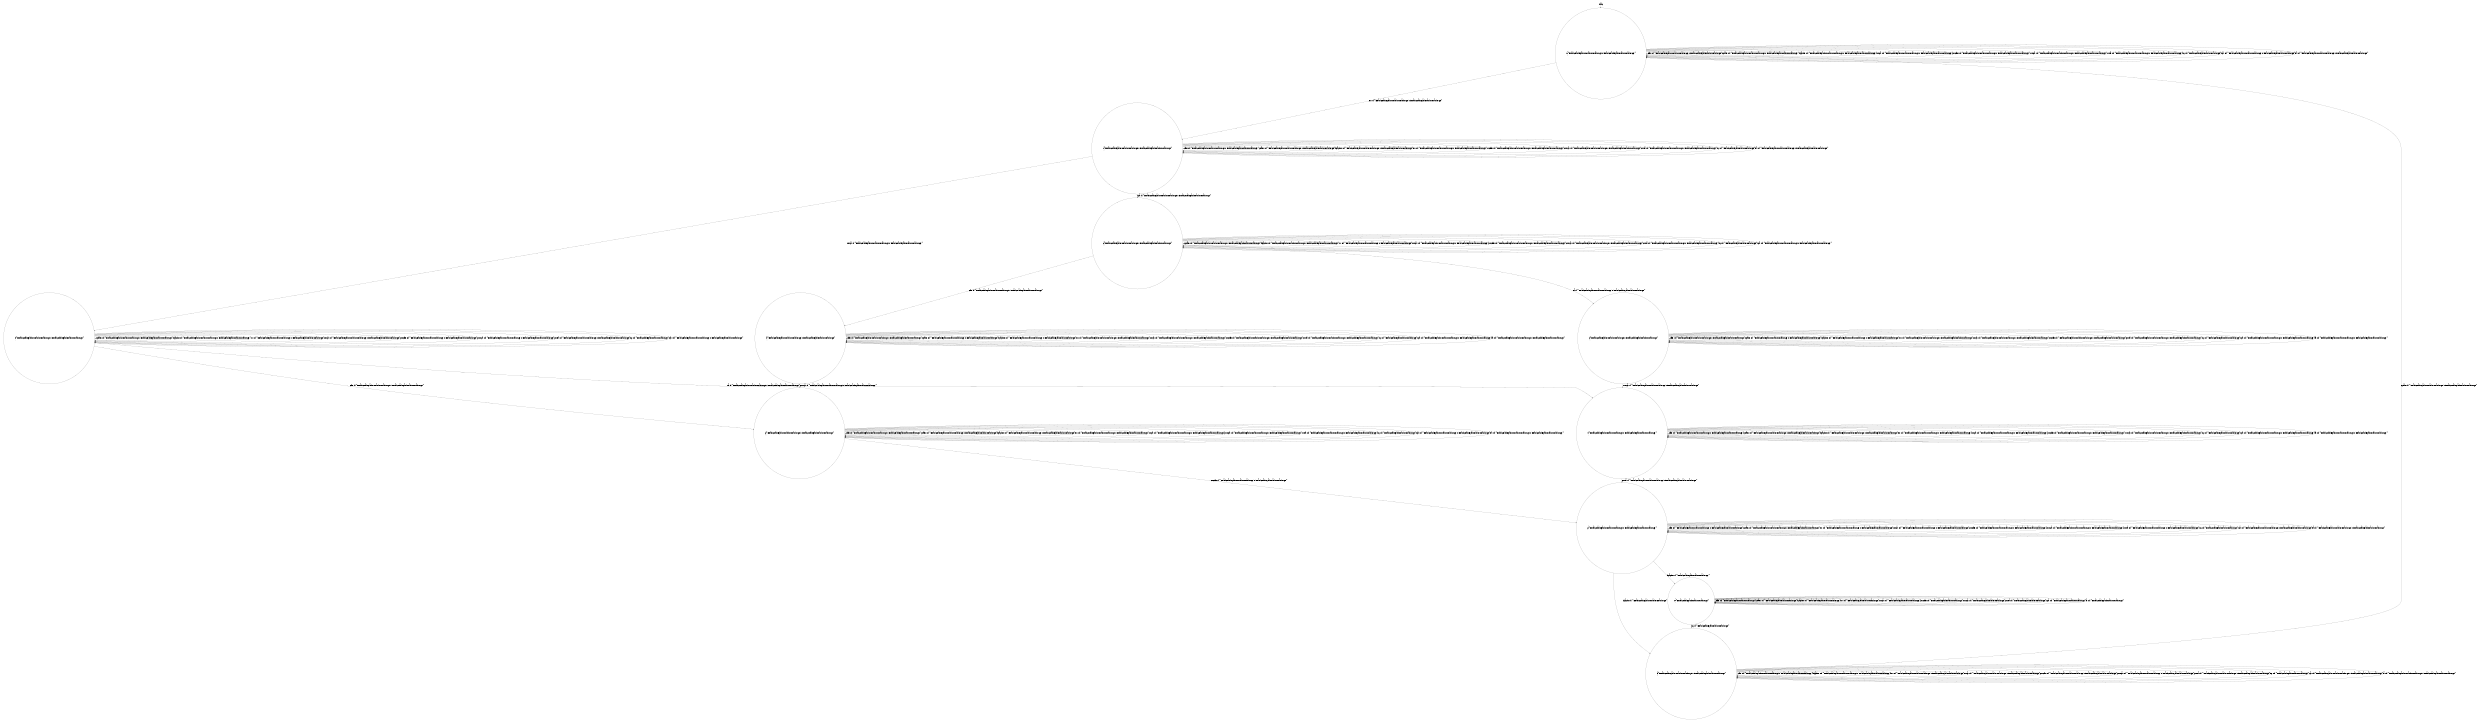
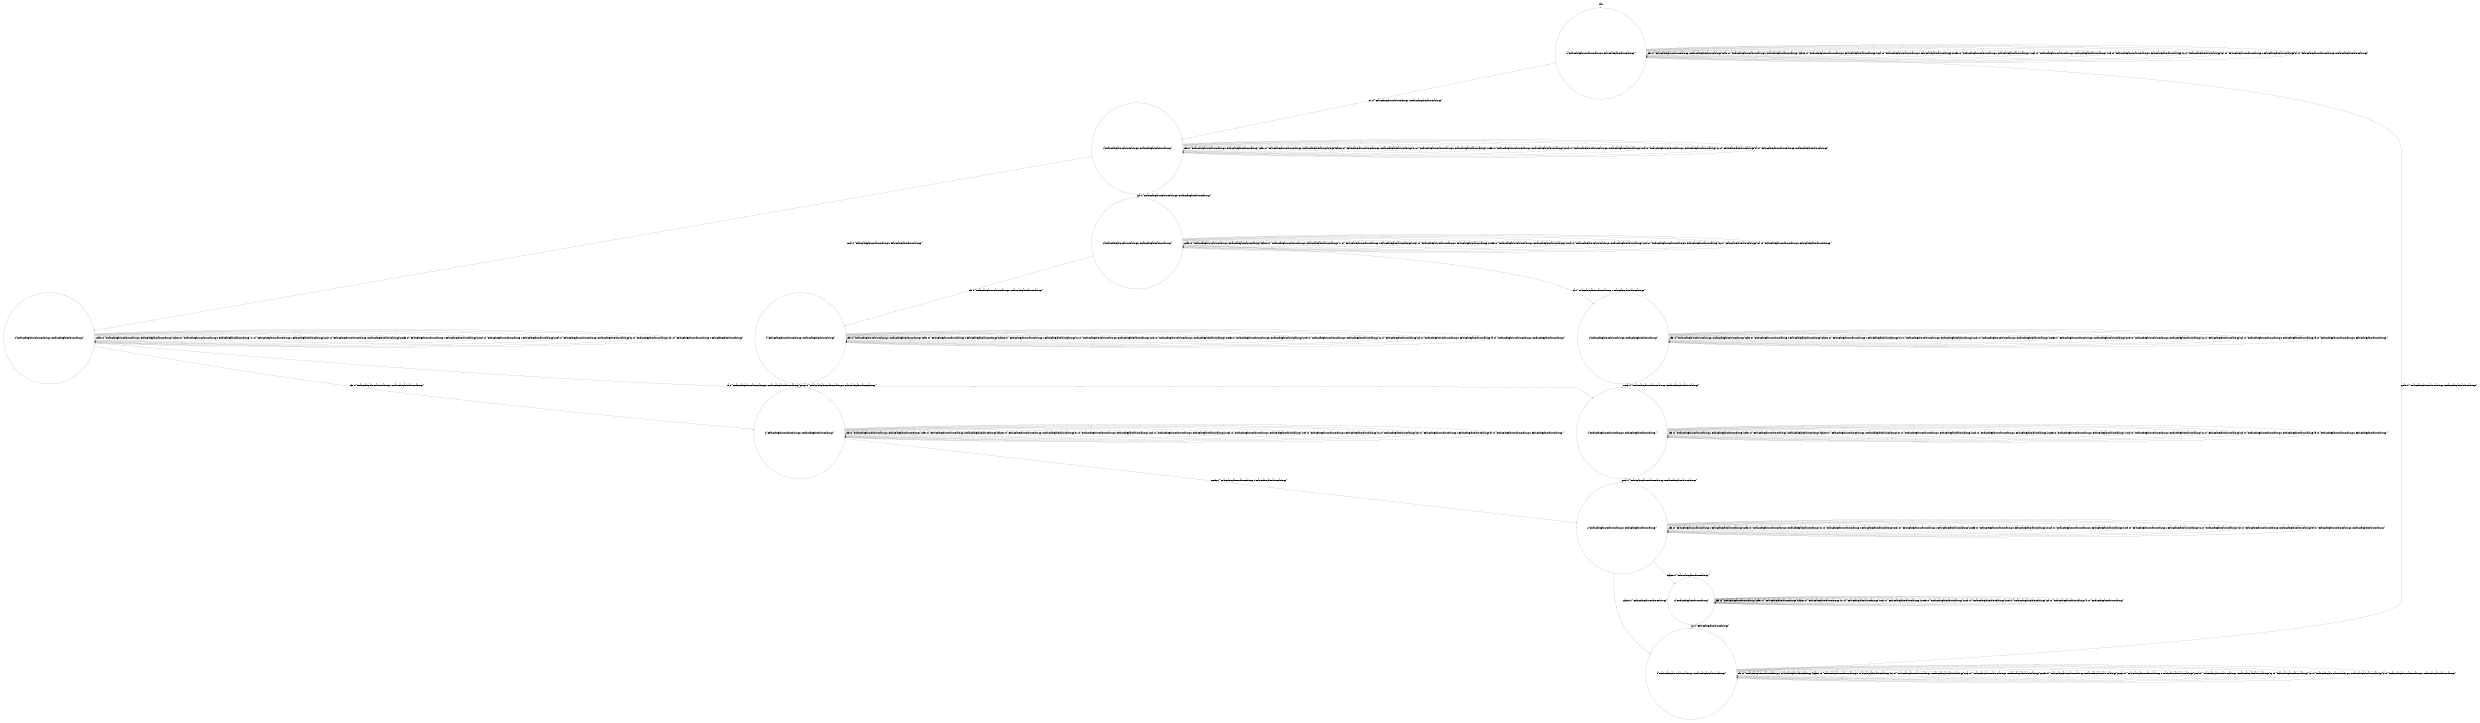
node "__start8": label "__start8" -> "__start0"
